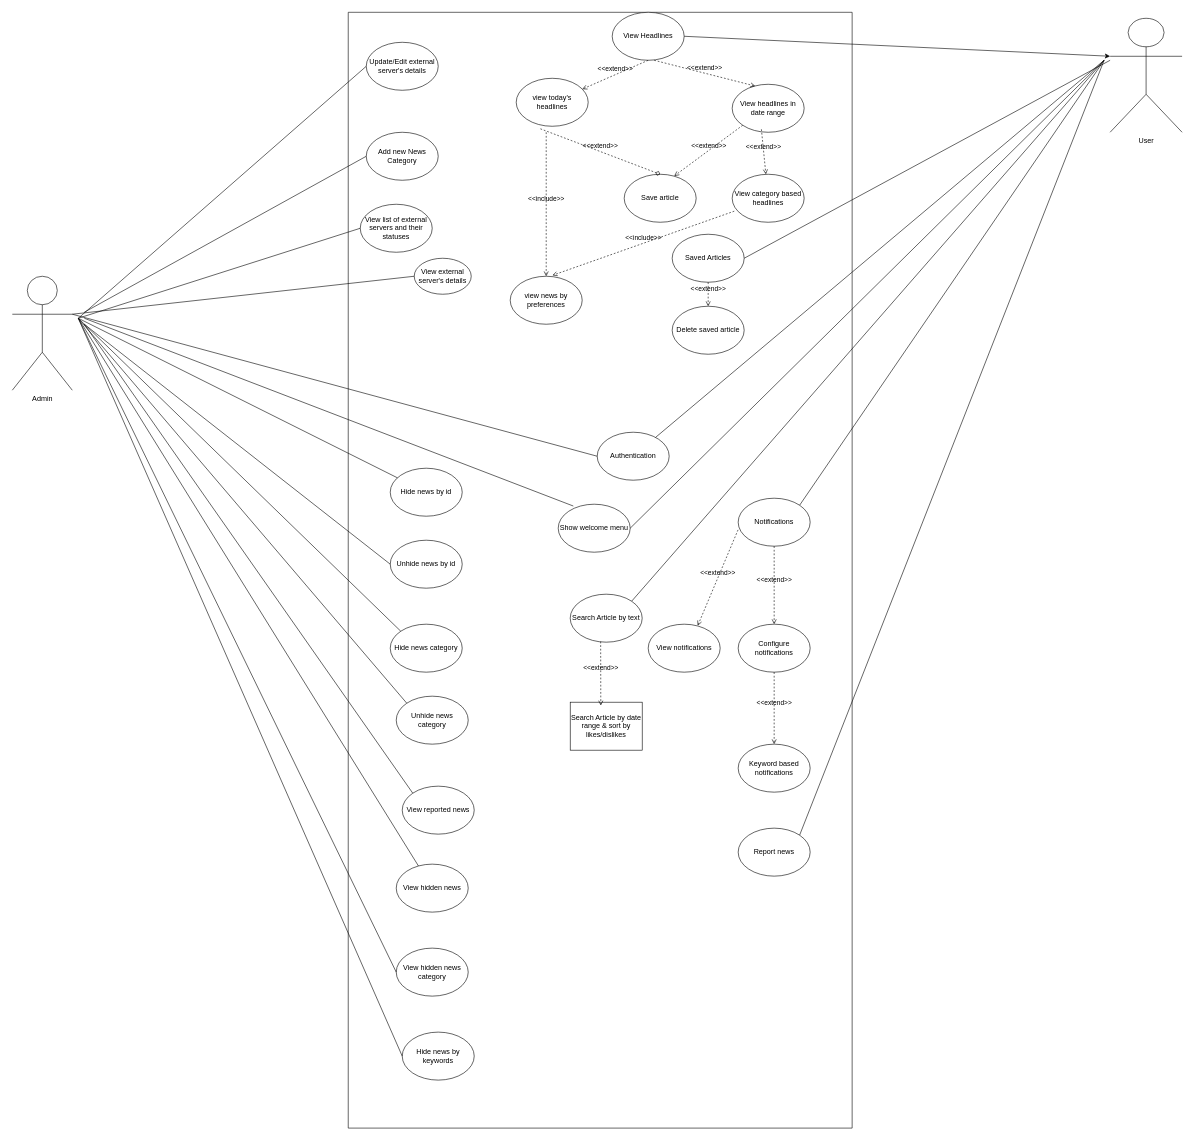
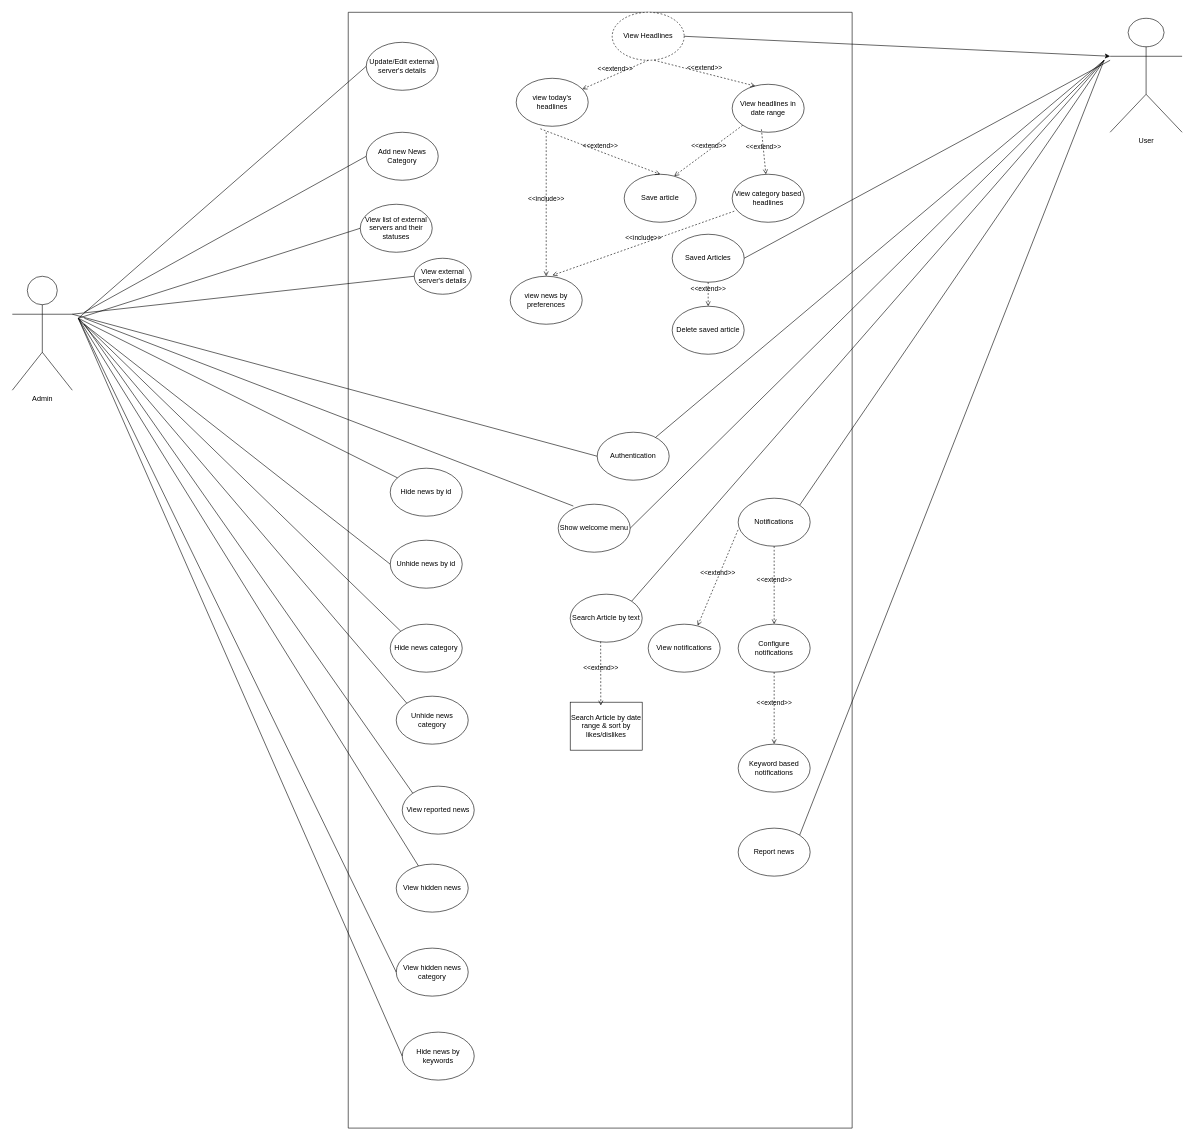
node "View Headlines": style solid -> dashed
edge "view today's headlines" -> "Save article": arrowhead diamond -> open
